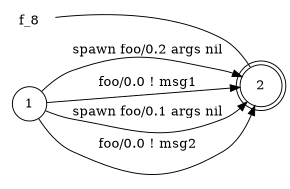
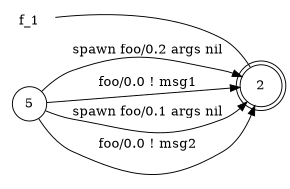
node "f_8": label "f_8" -> "f_1"
node "1": label "1" -> "5"
